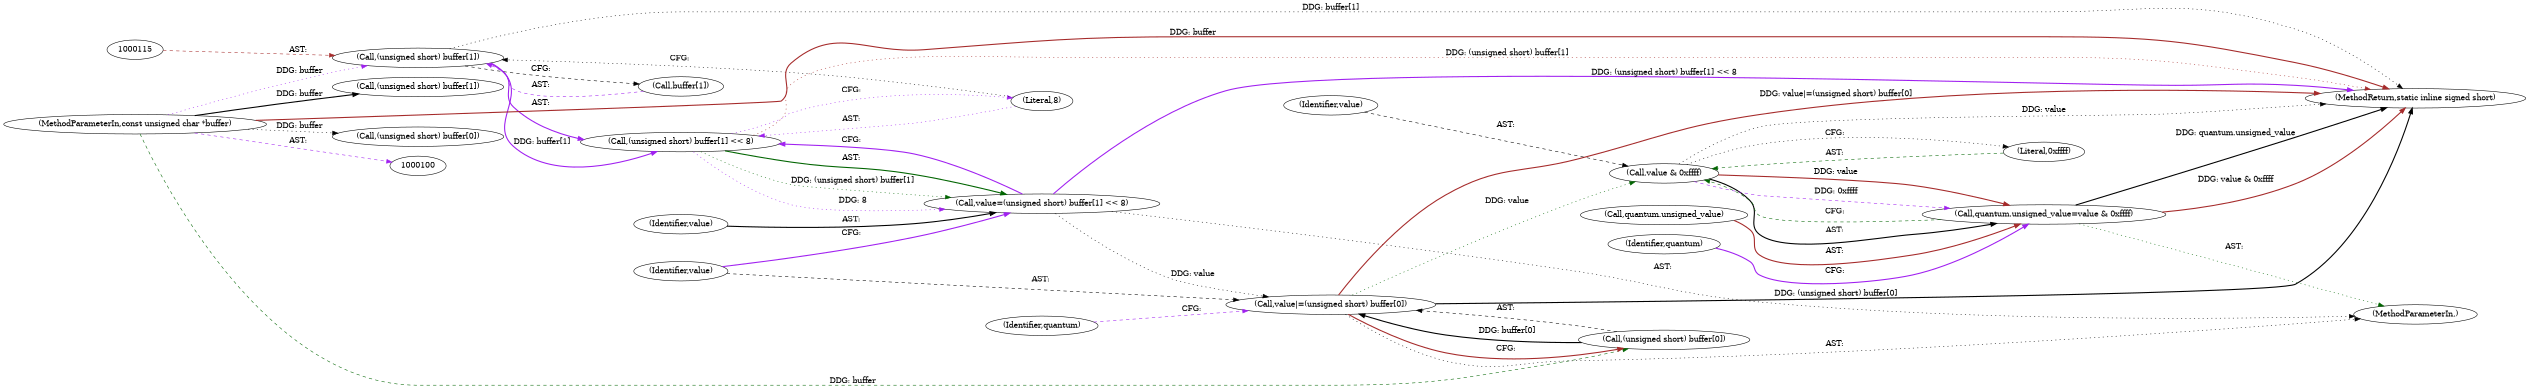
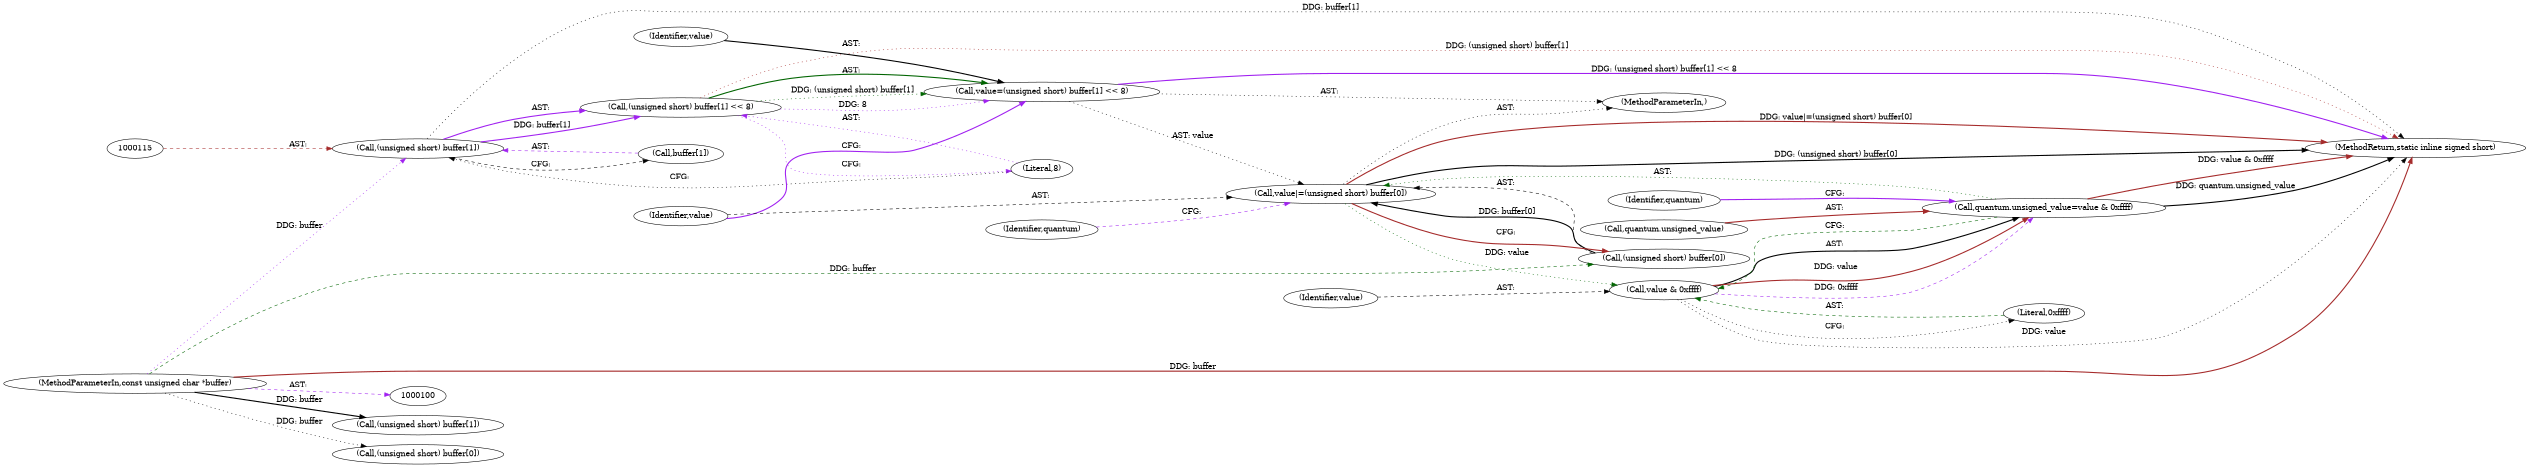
edge "(Call,value=(unsigned short) buffer[1] << 8)" -> "(Call,(unsigned short) buffer[1] << 8)": removed, label "CFG:"
edge "(Call,quantum.unsigned_value=value & 0xffff)" -> "(MethodParameterIn,)": now "(Call,quantum.unsigned_value=value & 0xffff)" -> "(Call,value|=(unsigned short) buffer[0])"
edge "(Call,value=(unsigned short) buffer[1] << 8)" -> "(Call,value|=(unsigned short) buffer[0])": label "DDG: value" -> "AST: value"
